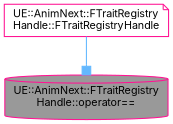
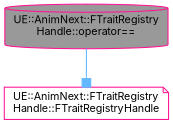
edge "UE::AnimNext::FTraitRegistry Handle::FTraitRegistryHandle" -> "UE::AnimNext::FTraitRegistry Handle::operator==": reversed
